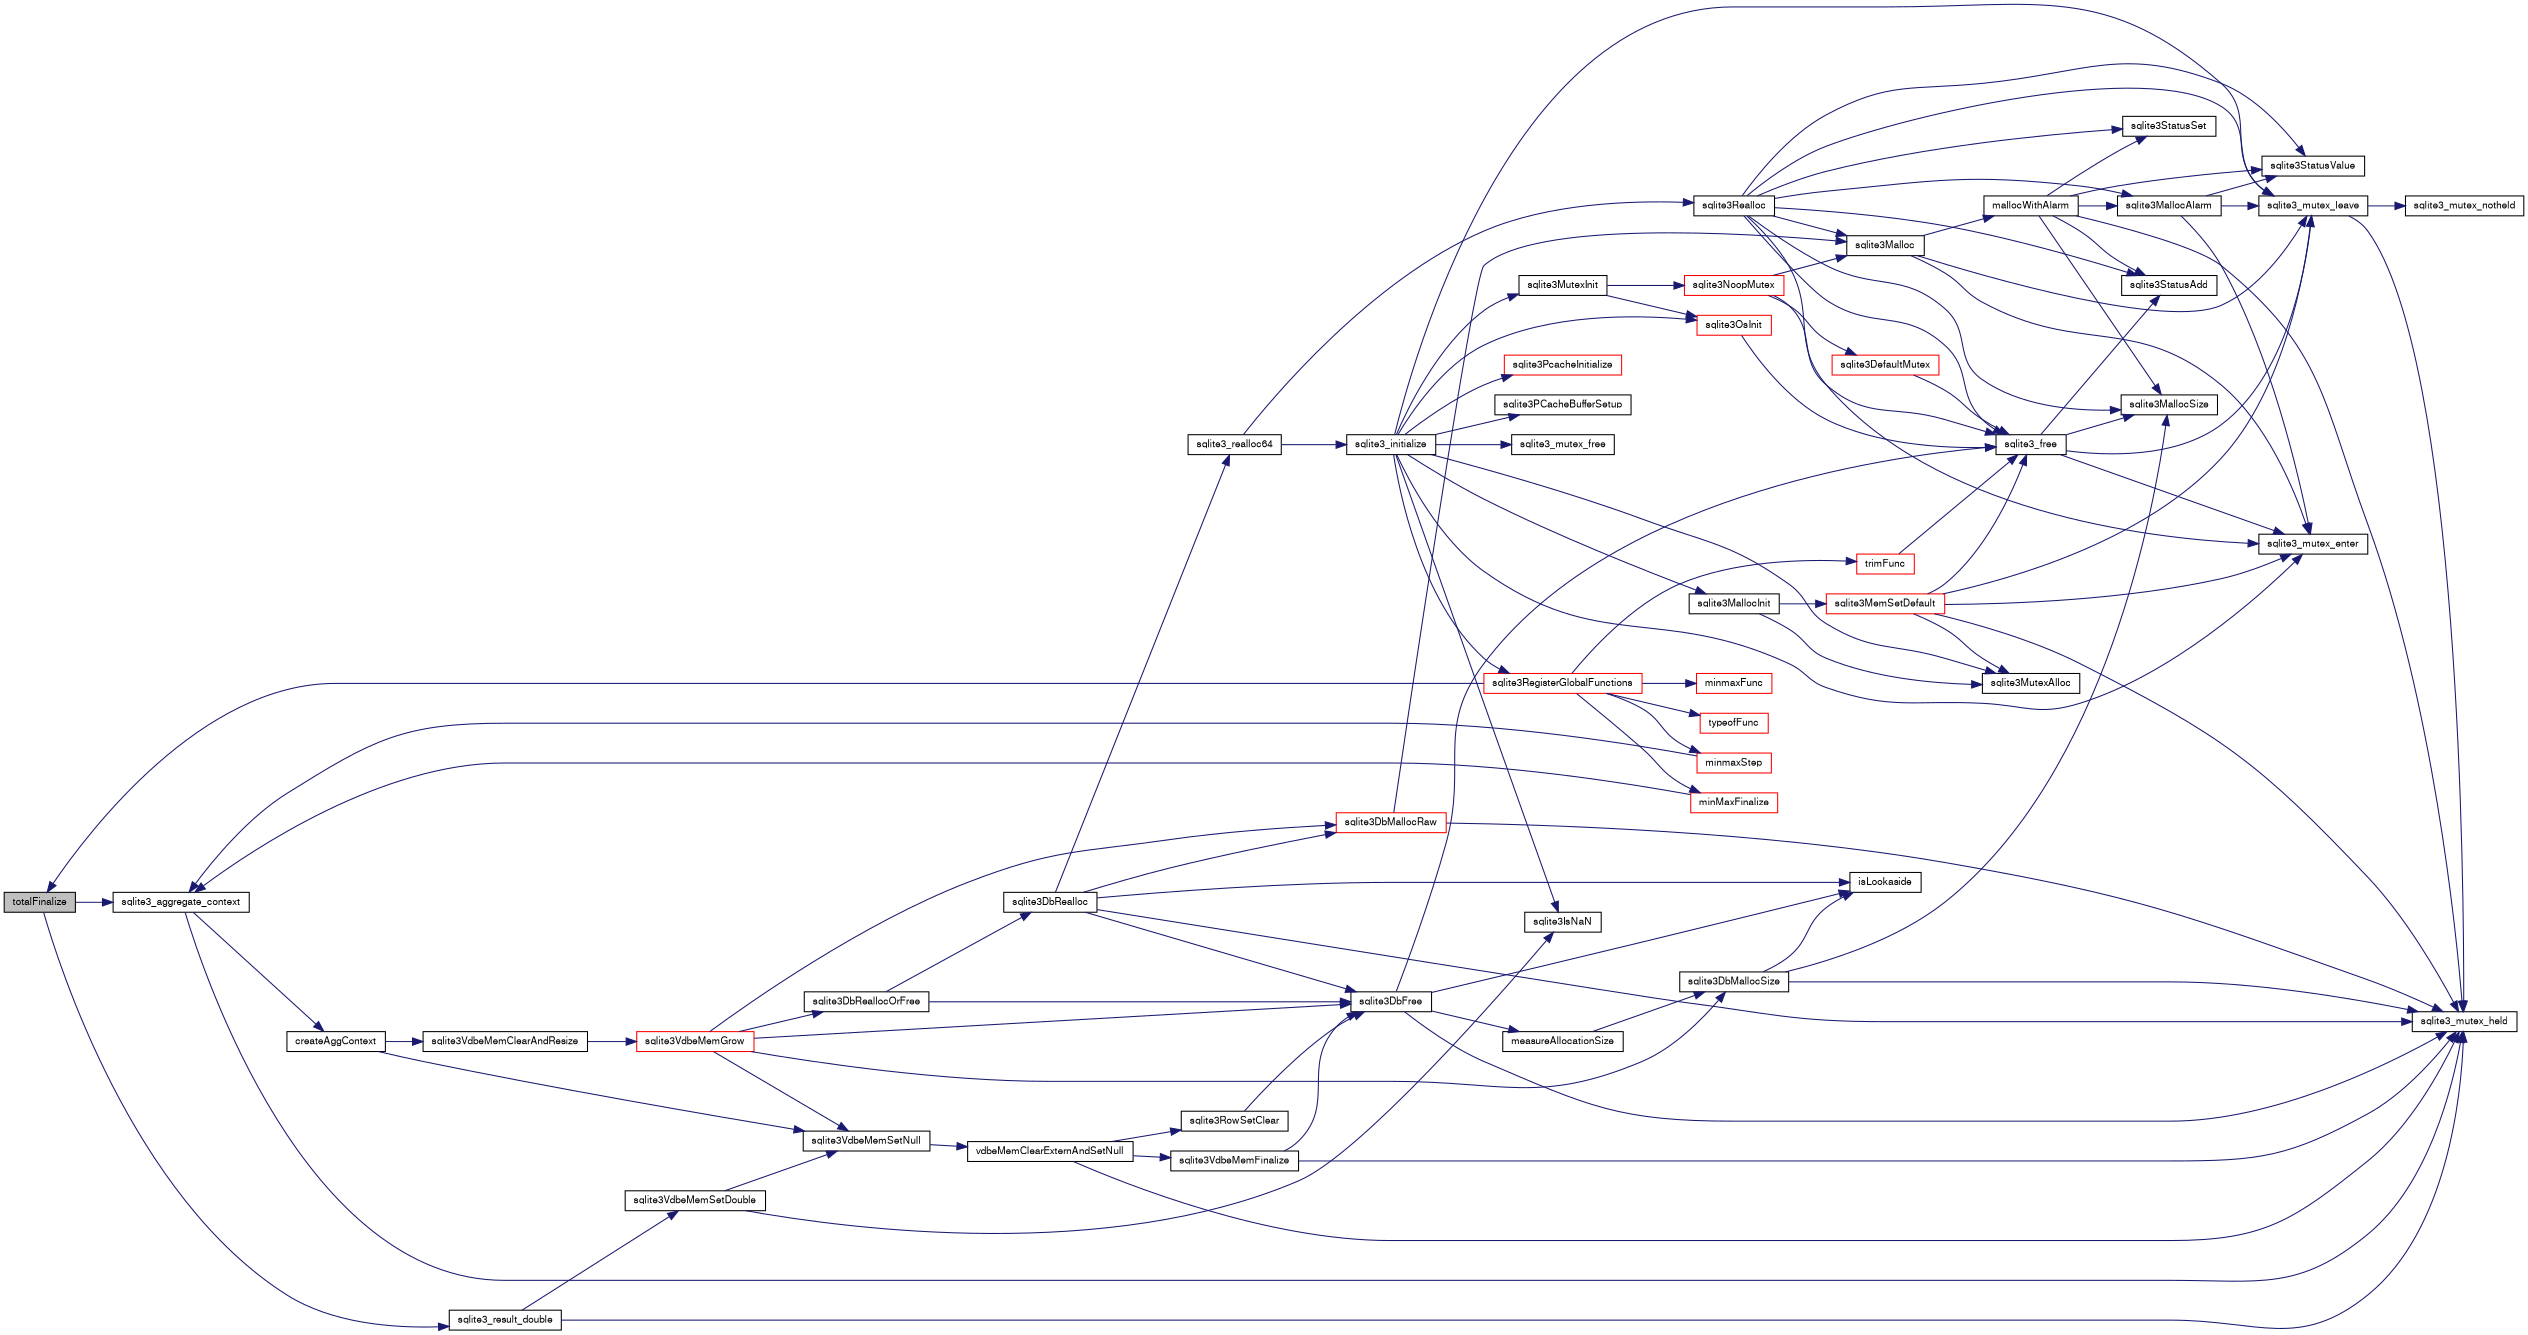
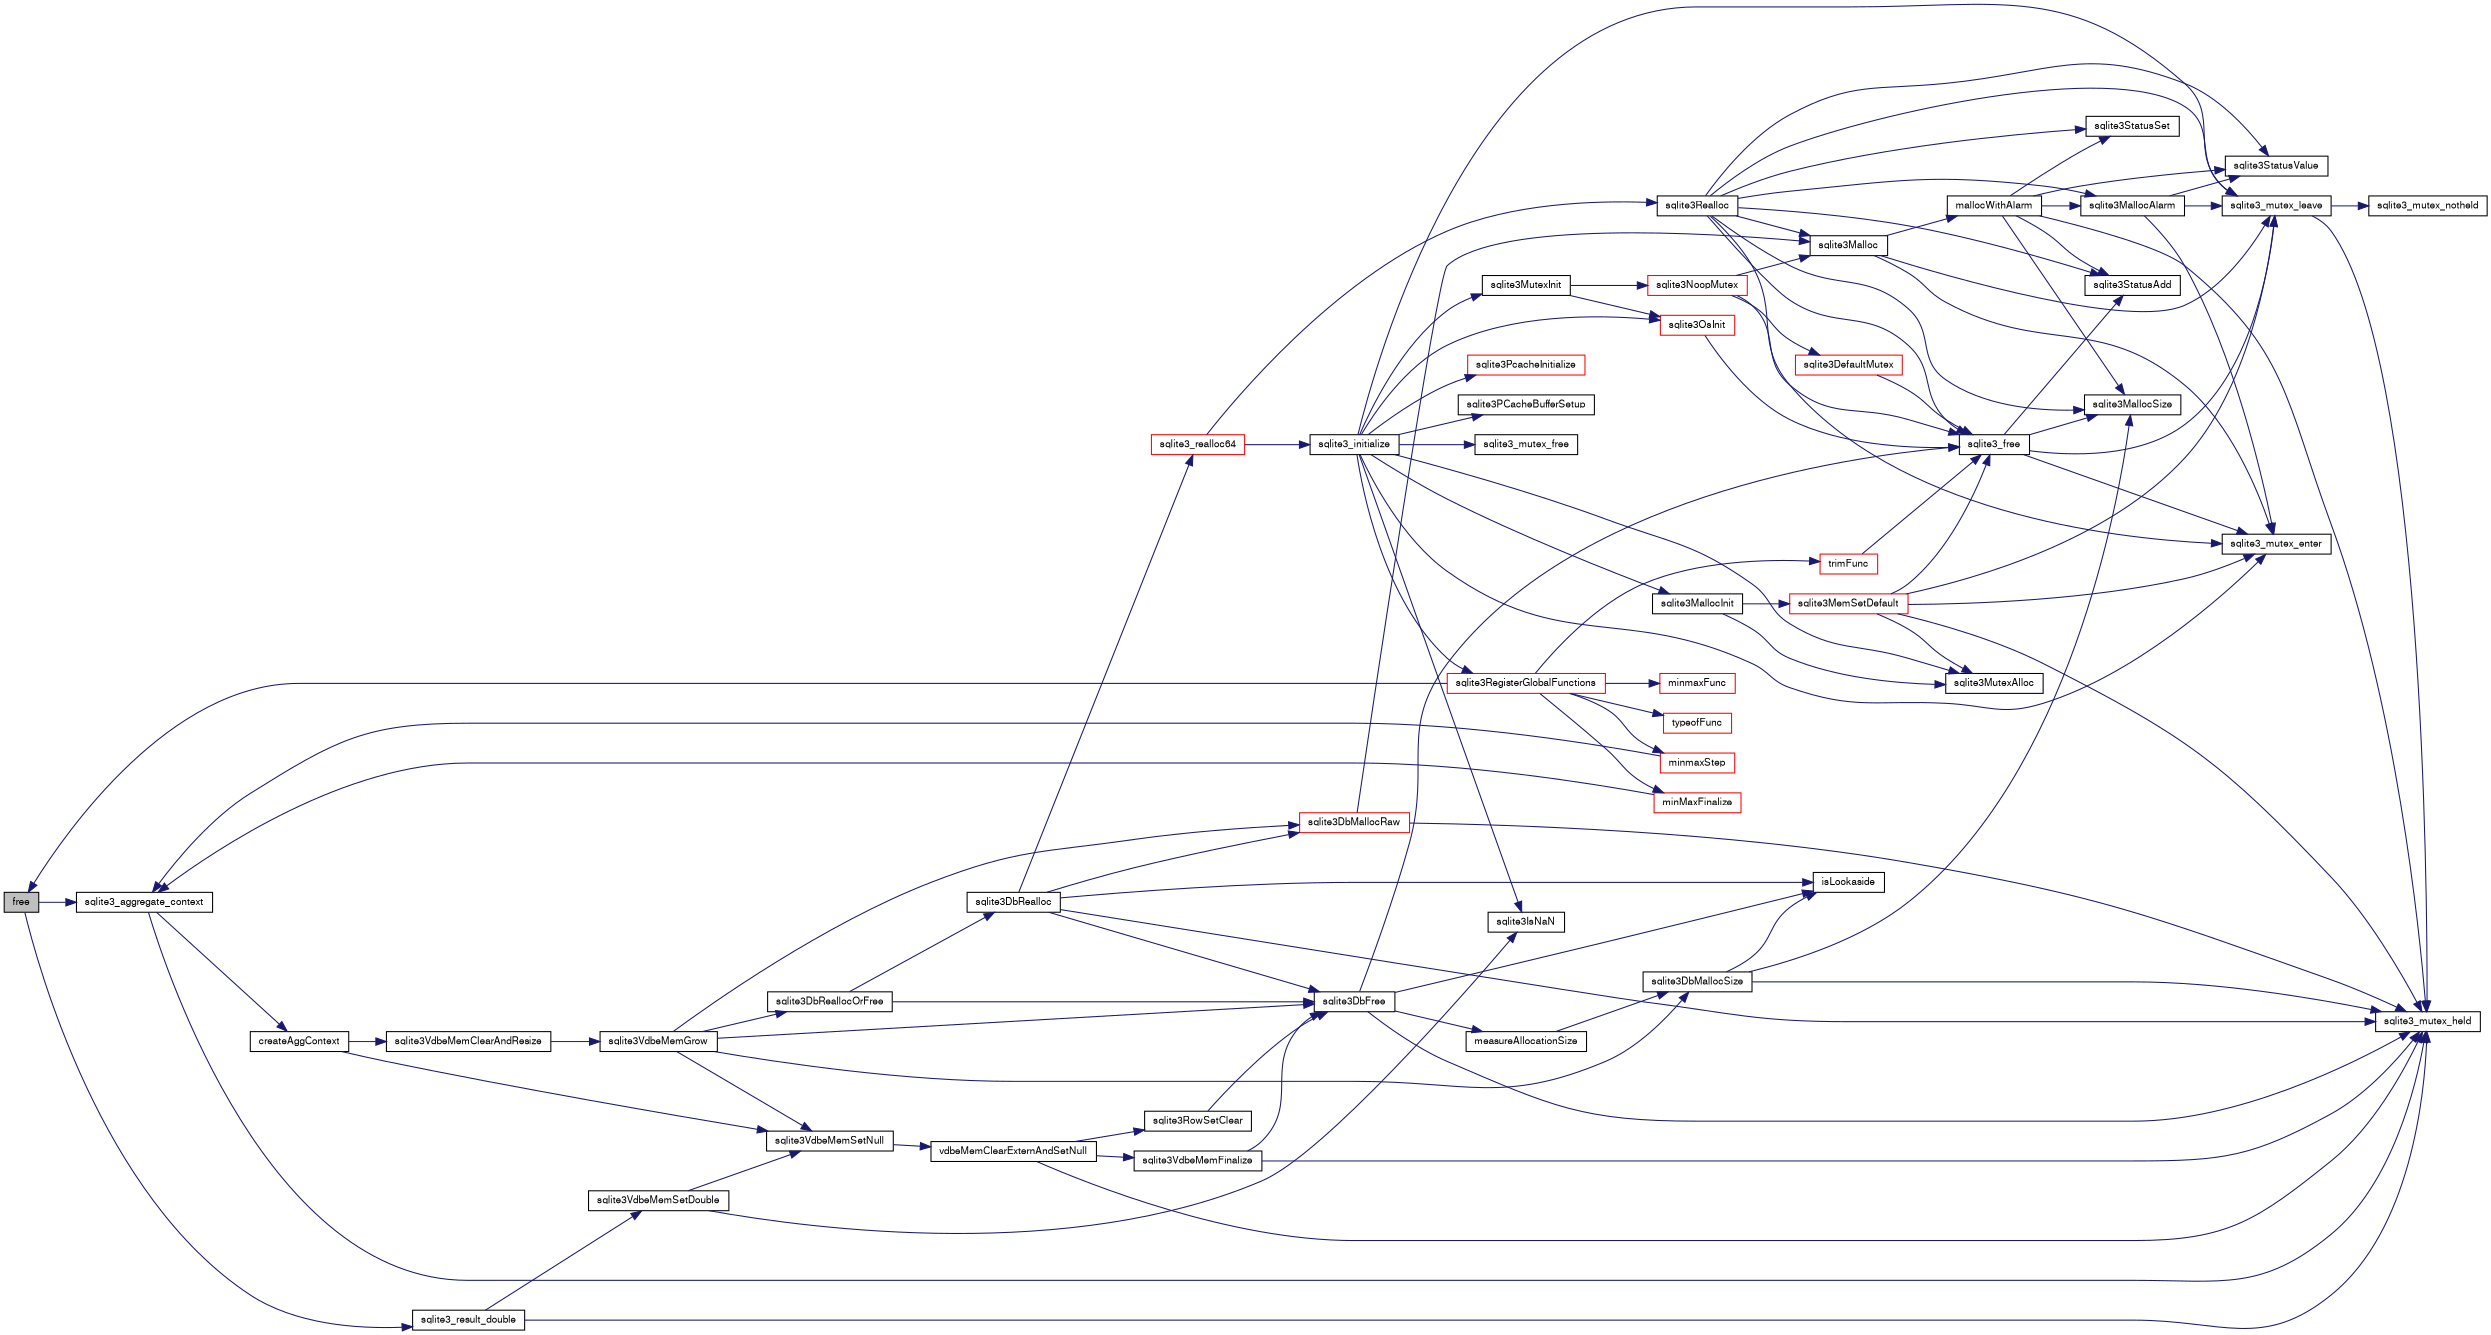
node "sqlite3_realloc64": color black -> red
node "totalFinalize": label "totalFinalize" -> "free"
node "sqlite3VdbeMemGrow": color red -> black
